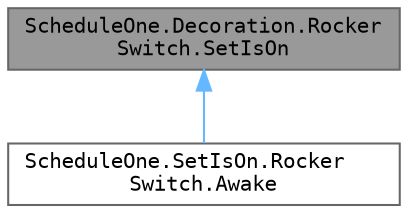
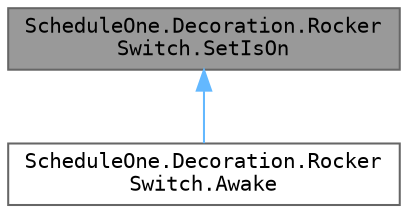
node "ScheduleOne.SetIsOn.Rocker Switch.Awake": label "ScheduleOne.SetIsOn.Rocker Switch.Awake" -> "ScheduleOne.Decoration.Rocker Switch.Awake"
